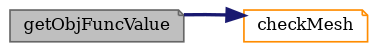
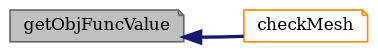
edge "getObjFuncValue" -> "checkMesh": reversed
